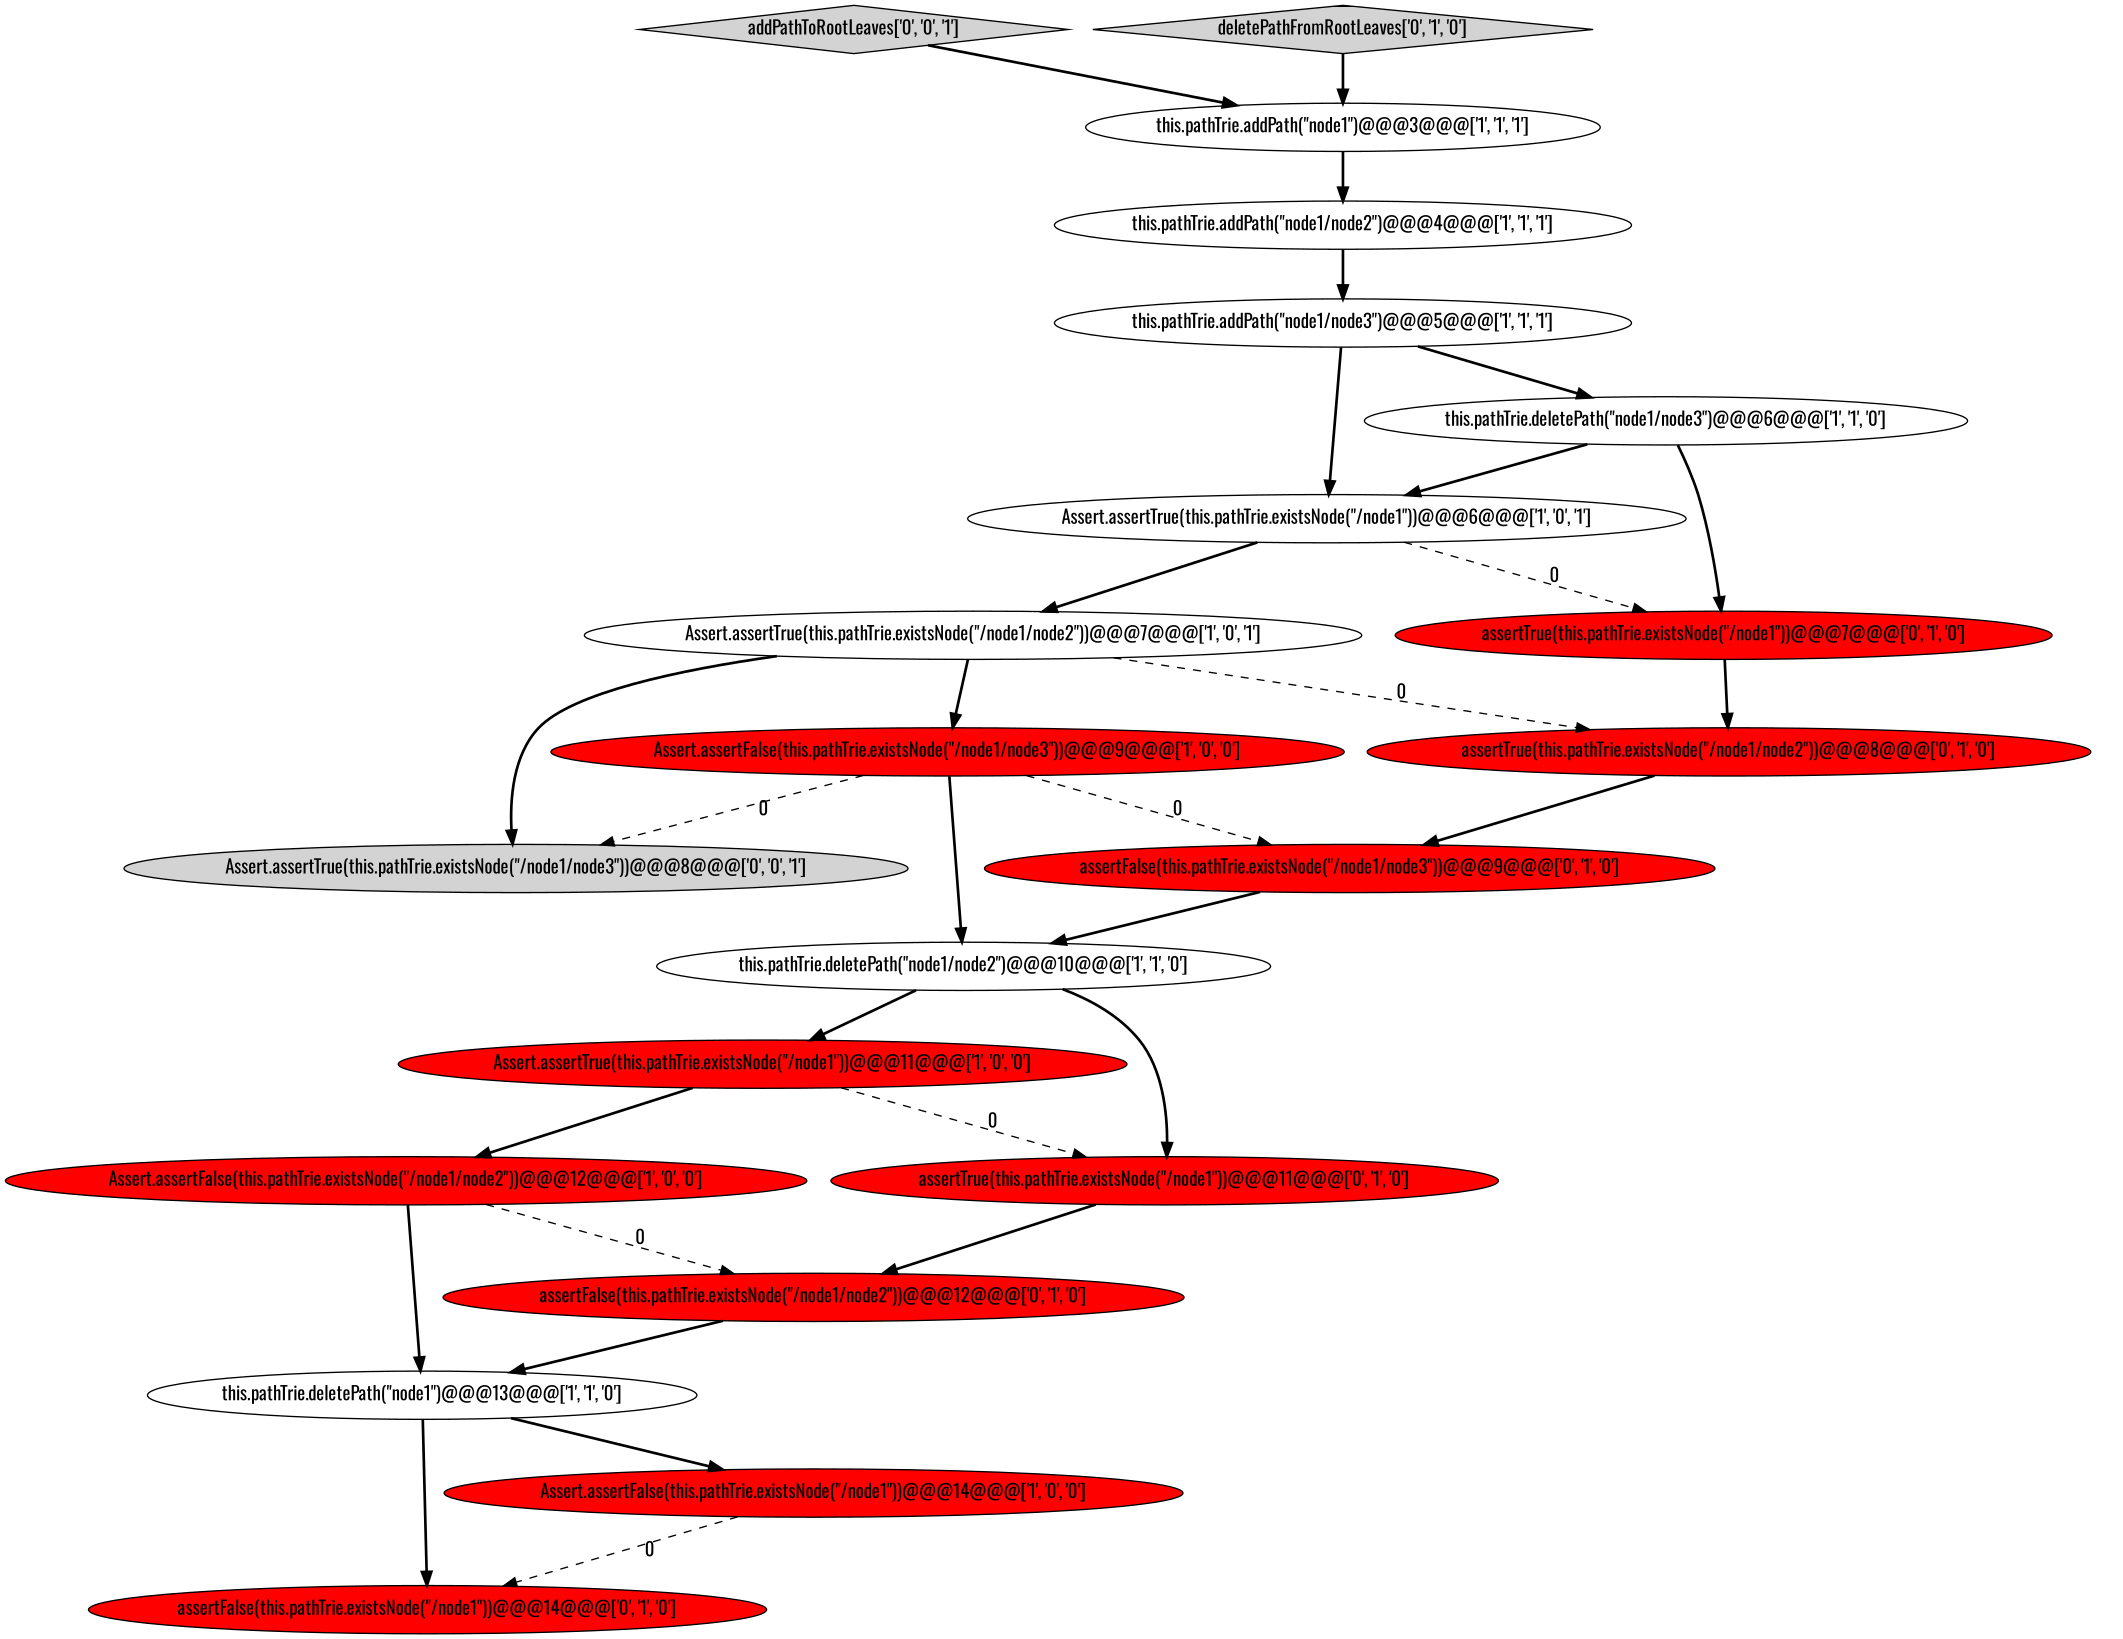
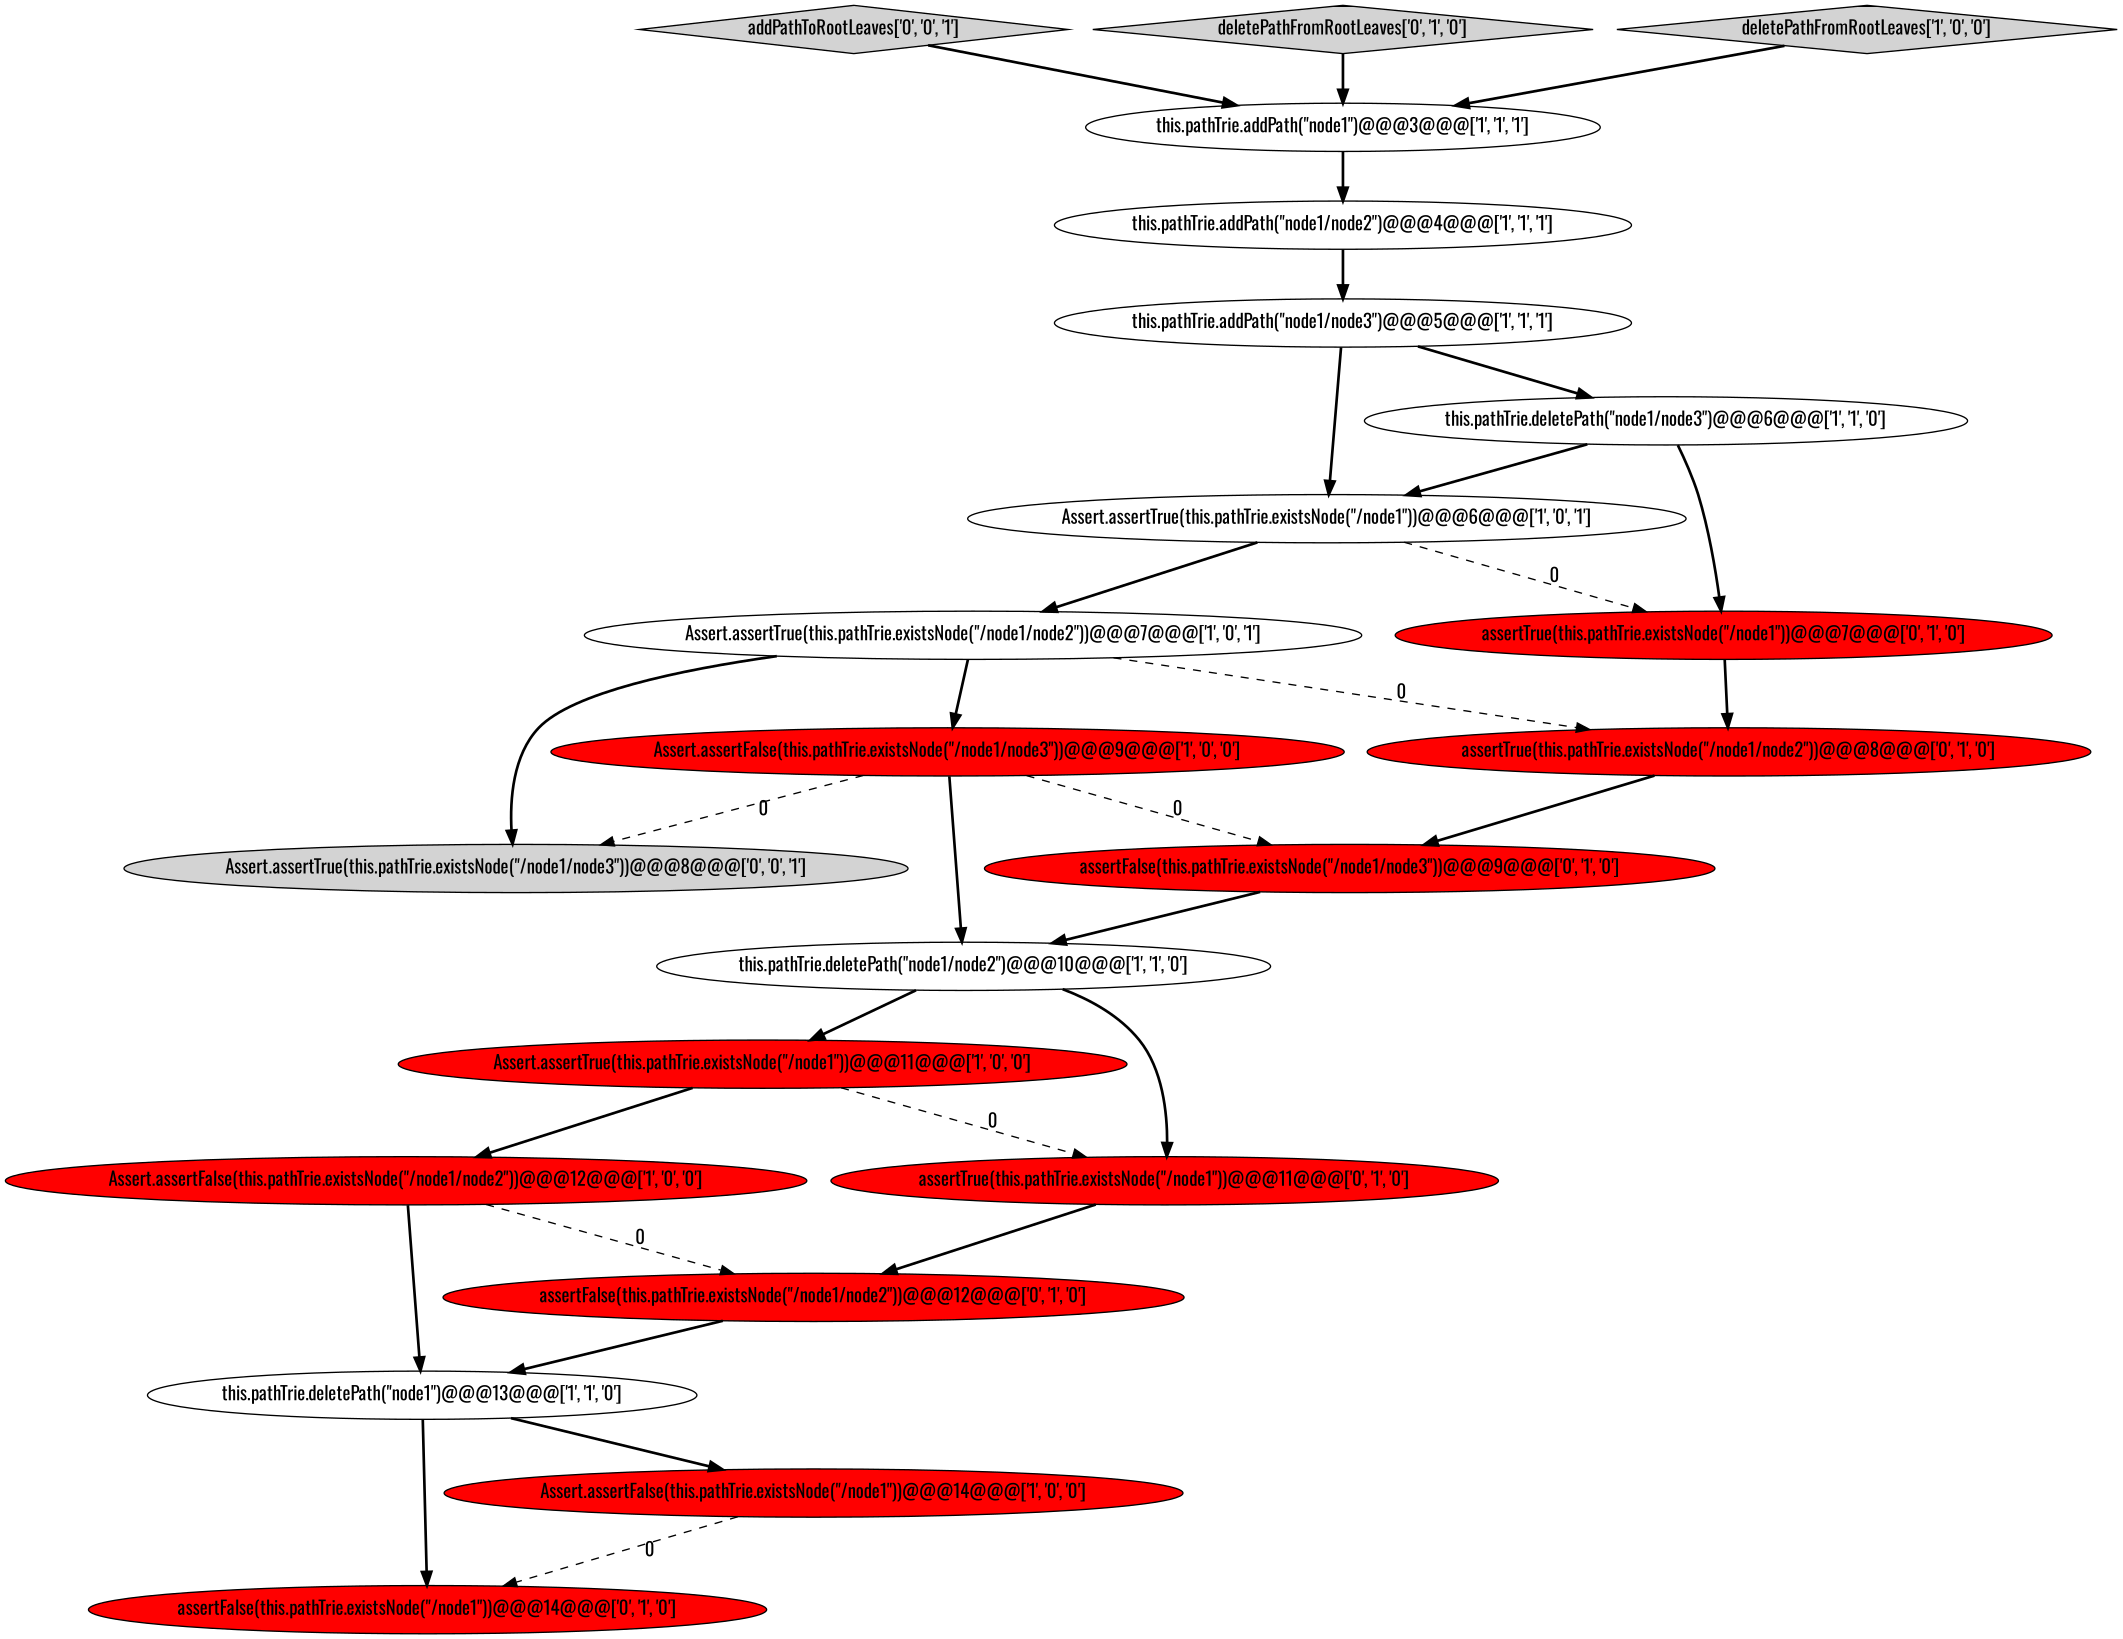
node "deletePathFromRootLeaves['1', '0', '0']": added
